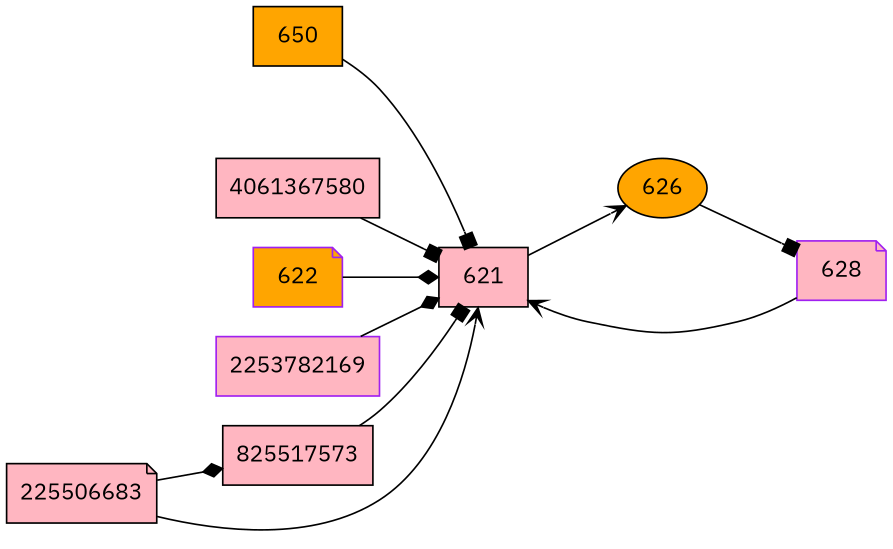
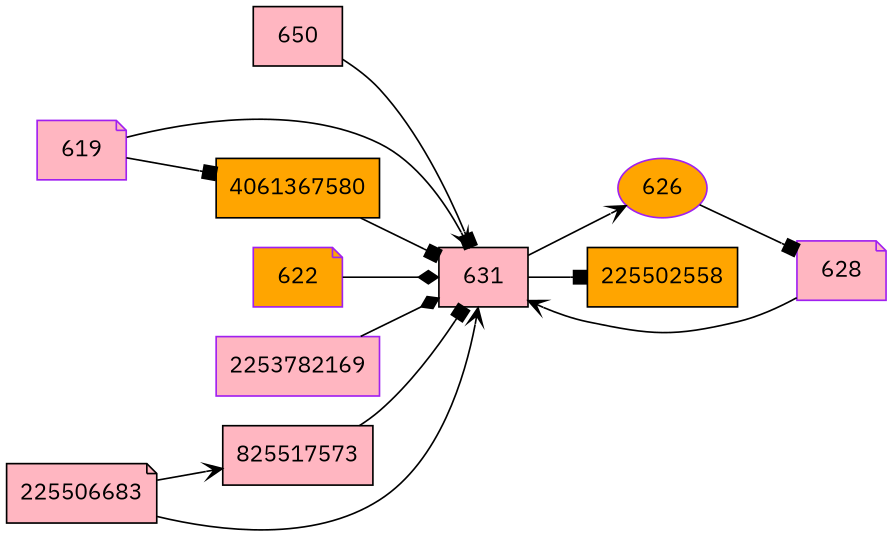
node "650": fillcolor orange -> lightpink
node "619": added
node "4061367580": fillcolor lightpink -> orange
node "626": color black -> purple
node "621": label "621" -> "631"
node "225502558": added
edge "225506683" -> "825517573": arrowhead diamond -> vee
